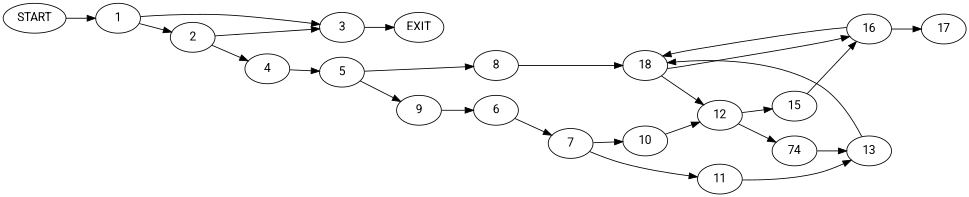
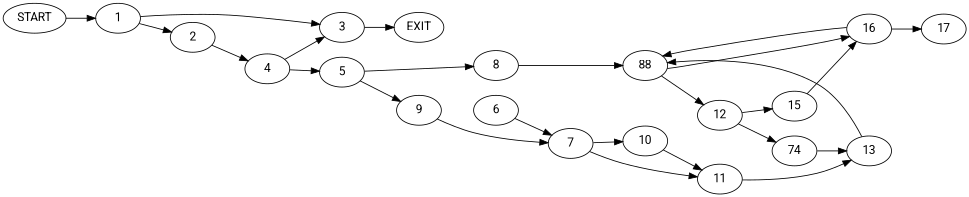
edge "2" -> "3": now "4" -> "3"
node "18": label "18" -> "88"
edge "9" -> "6": now "9" -> "7"
edge "10" -> "12": now "10" -> "11"
